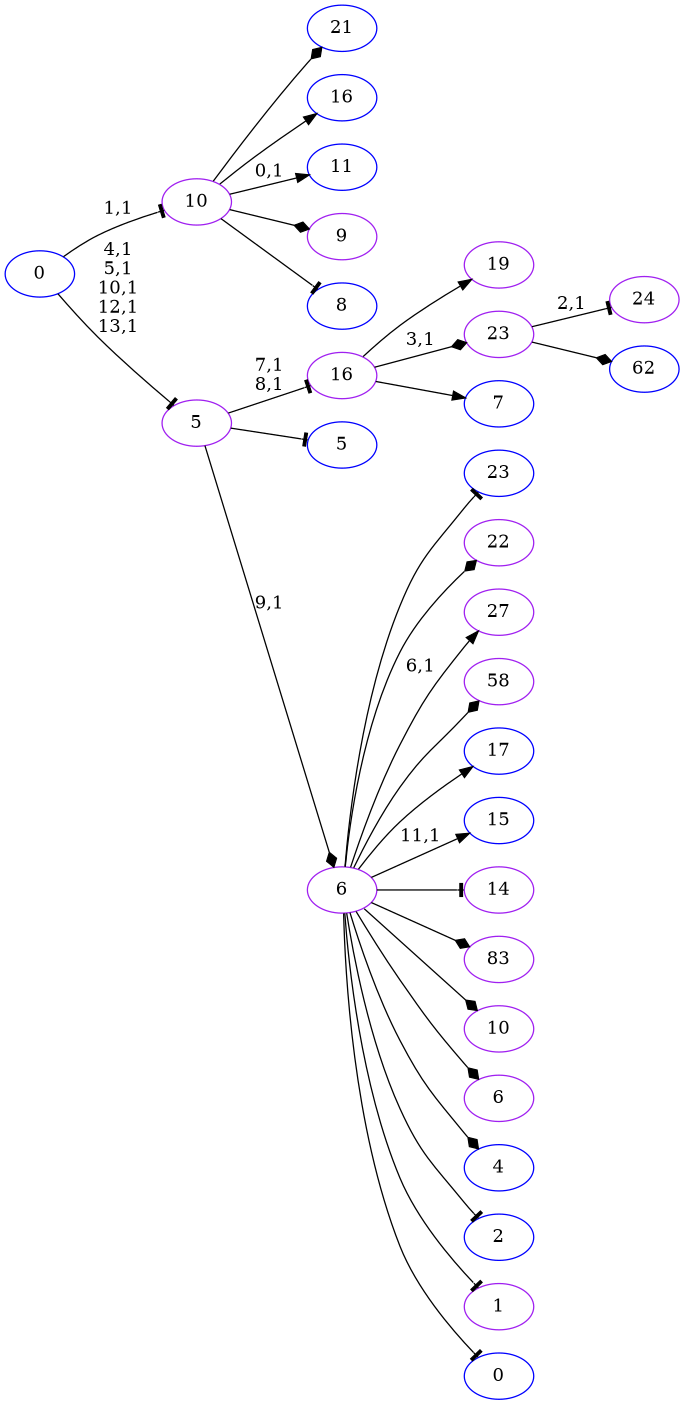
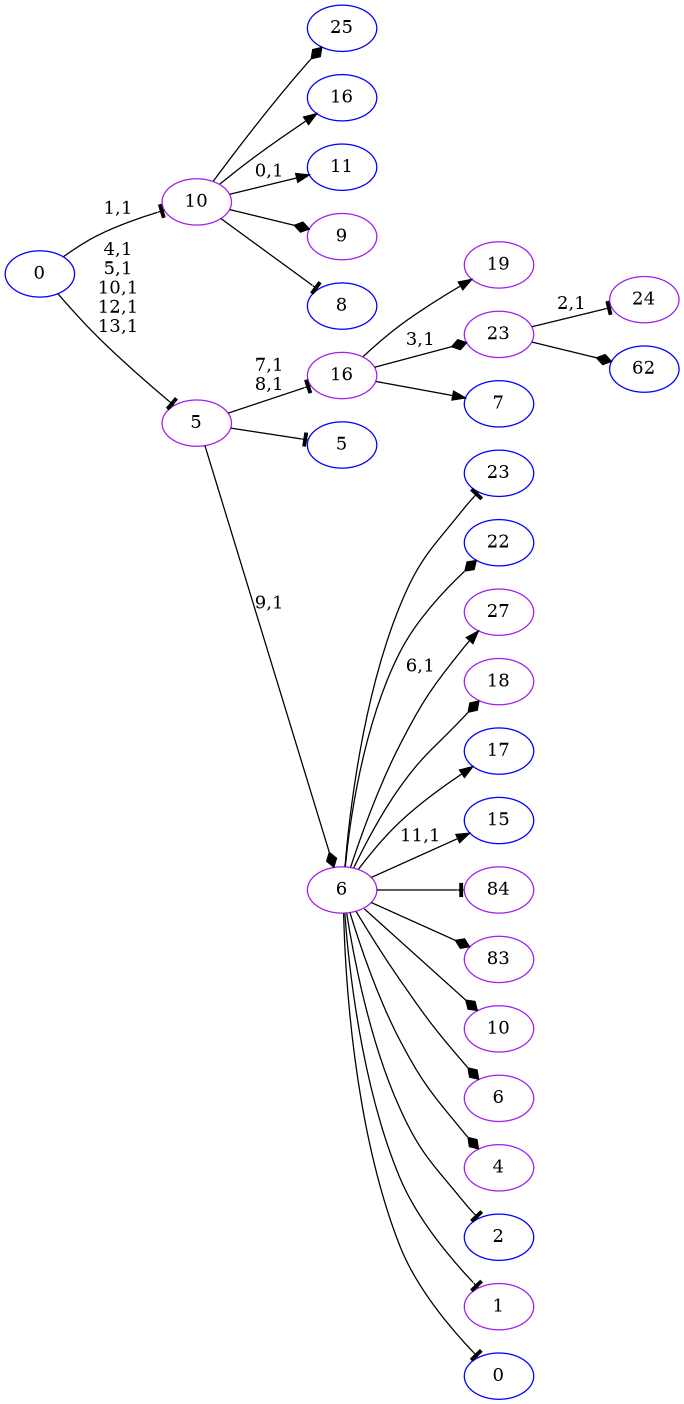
node "21": label "21" -> "25"
node "22": color purple -> blue
node "58": label "58" -> "18"
node "14": label "14" -> "84"
node "4": color blue -> purple
